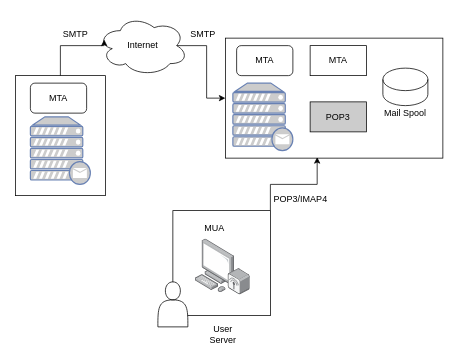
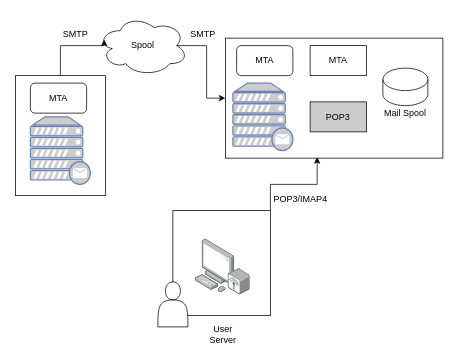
node "Internet": label "Internet" -> "Spool"
node "MUA": removed
